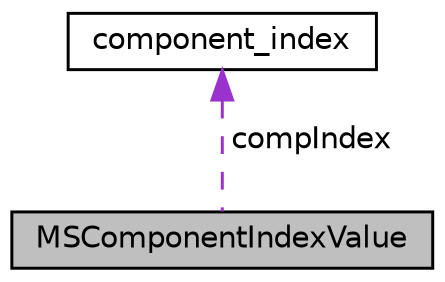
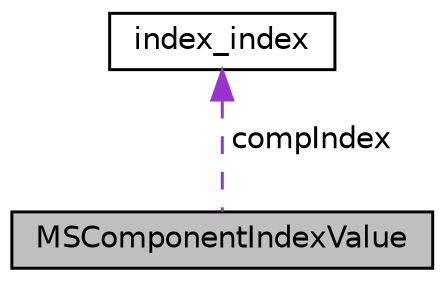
node "component_index": label "component_index" -> "index_index"
